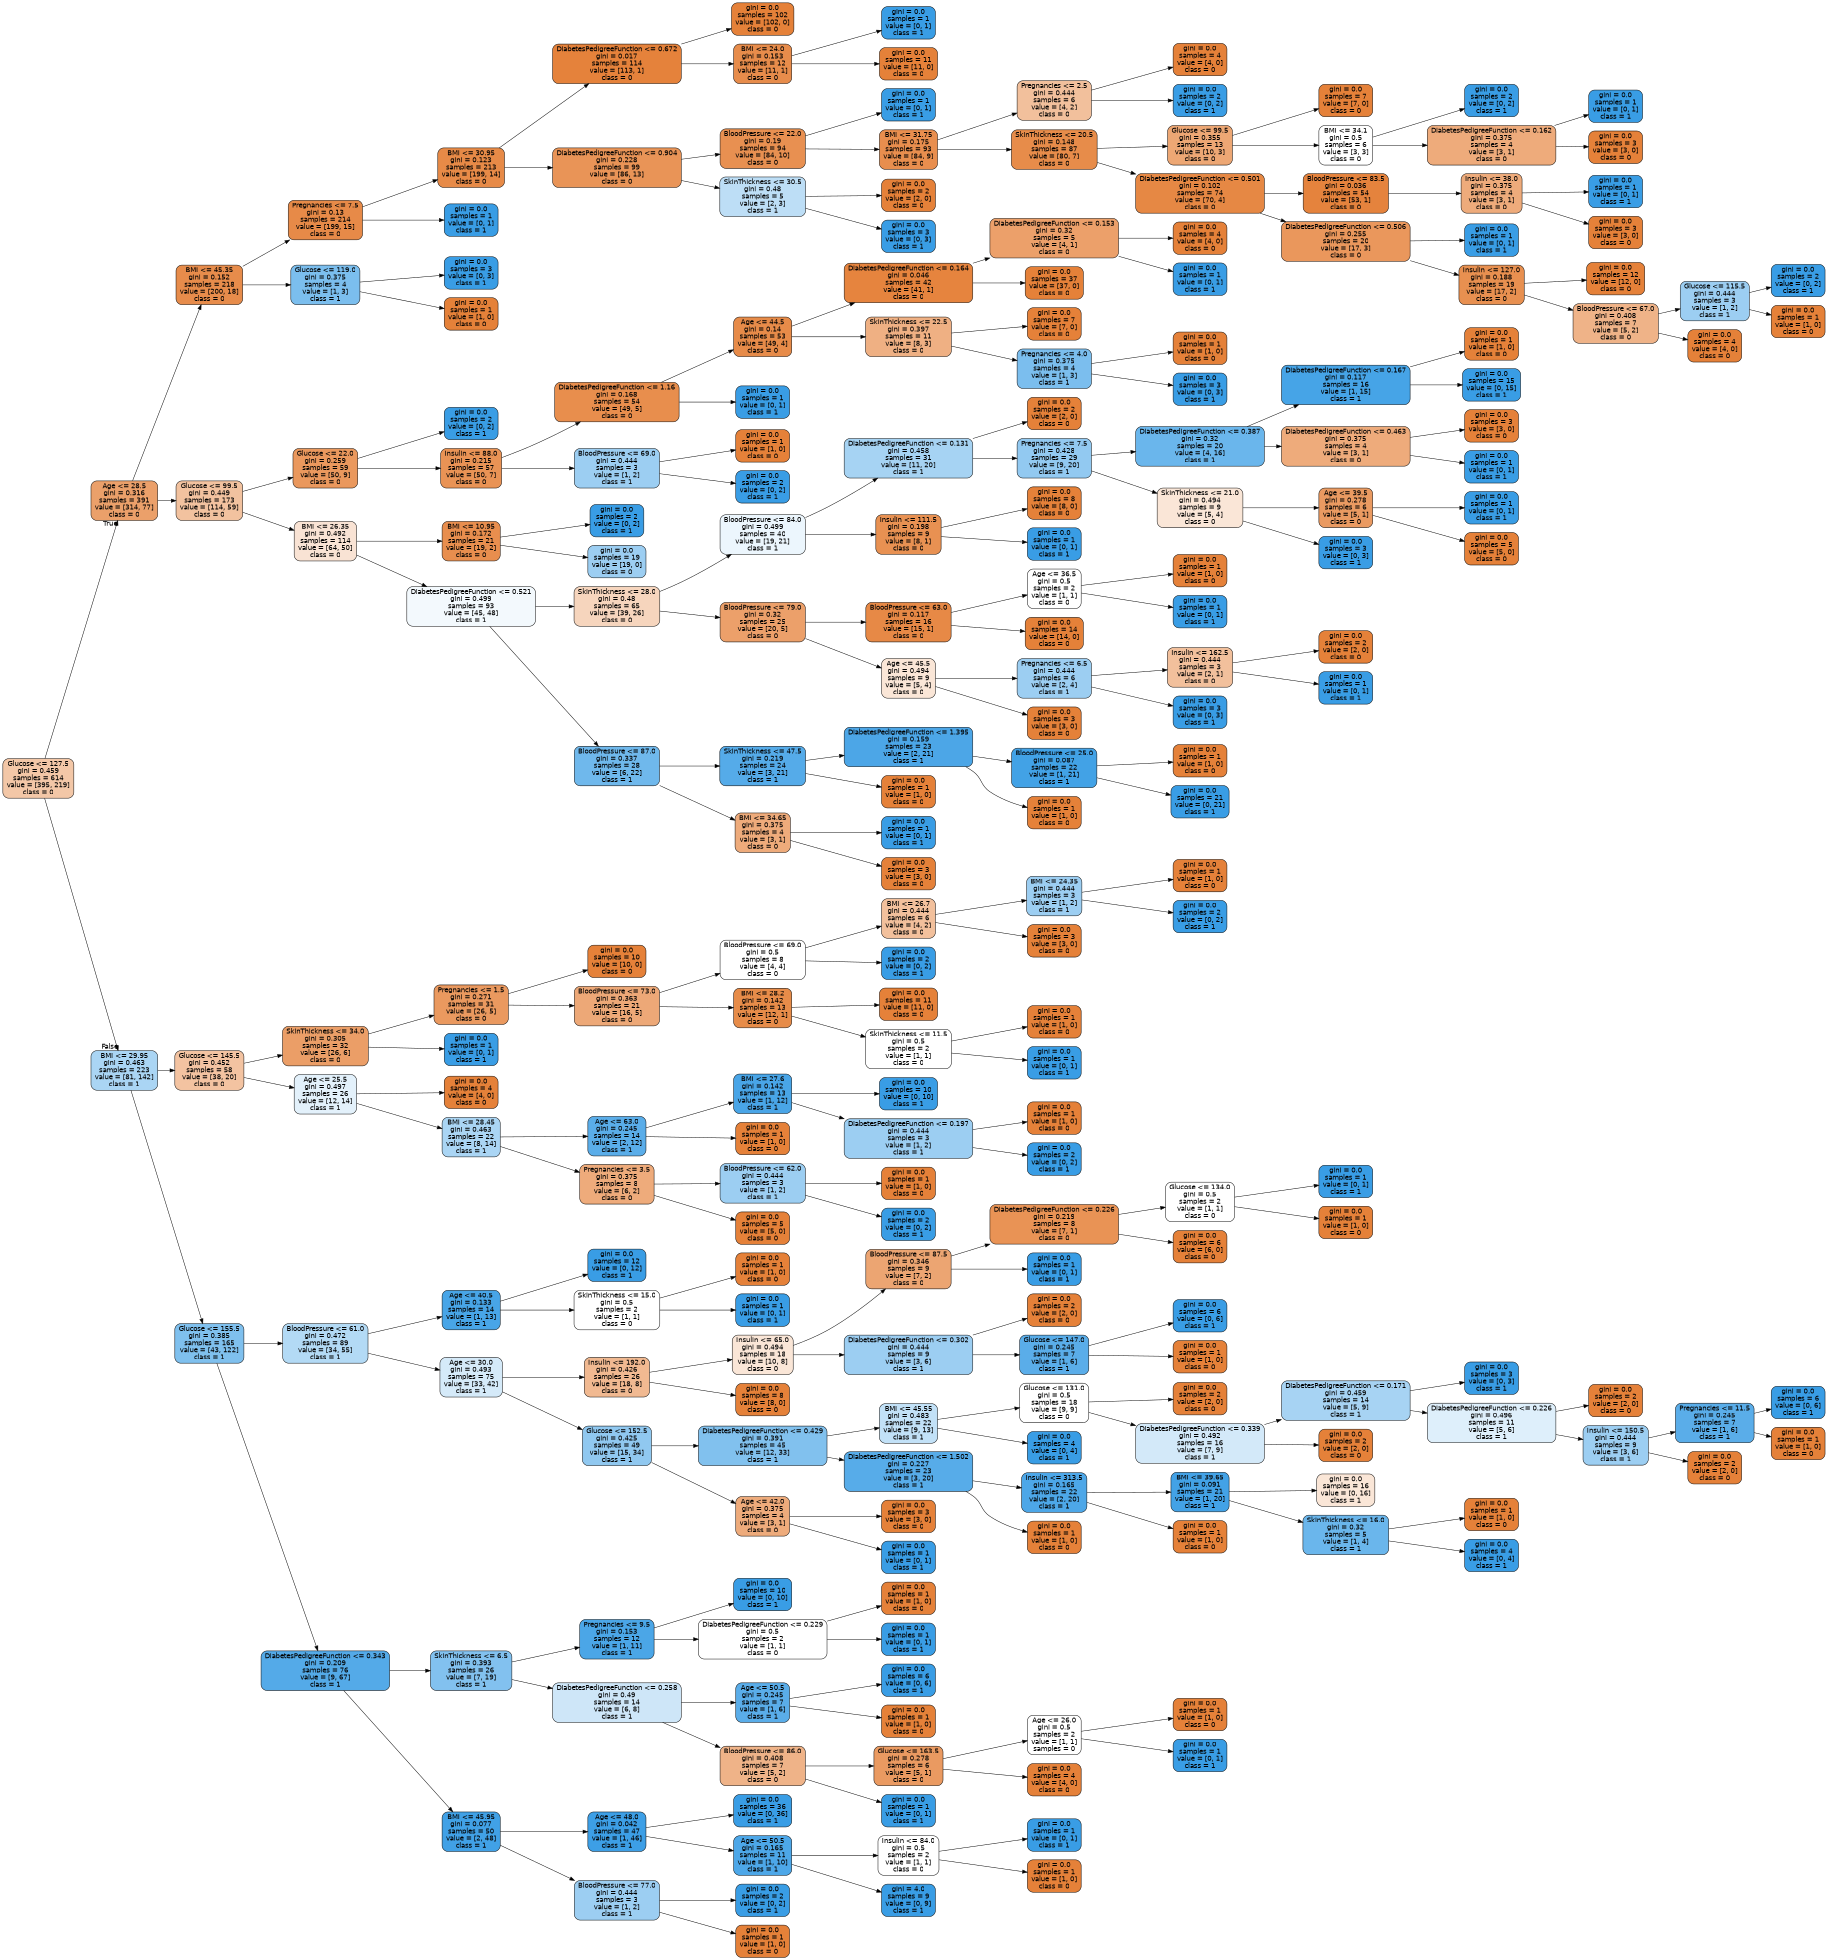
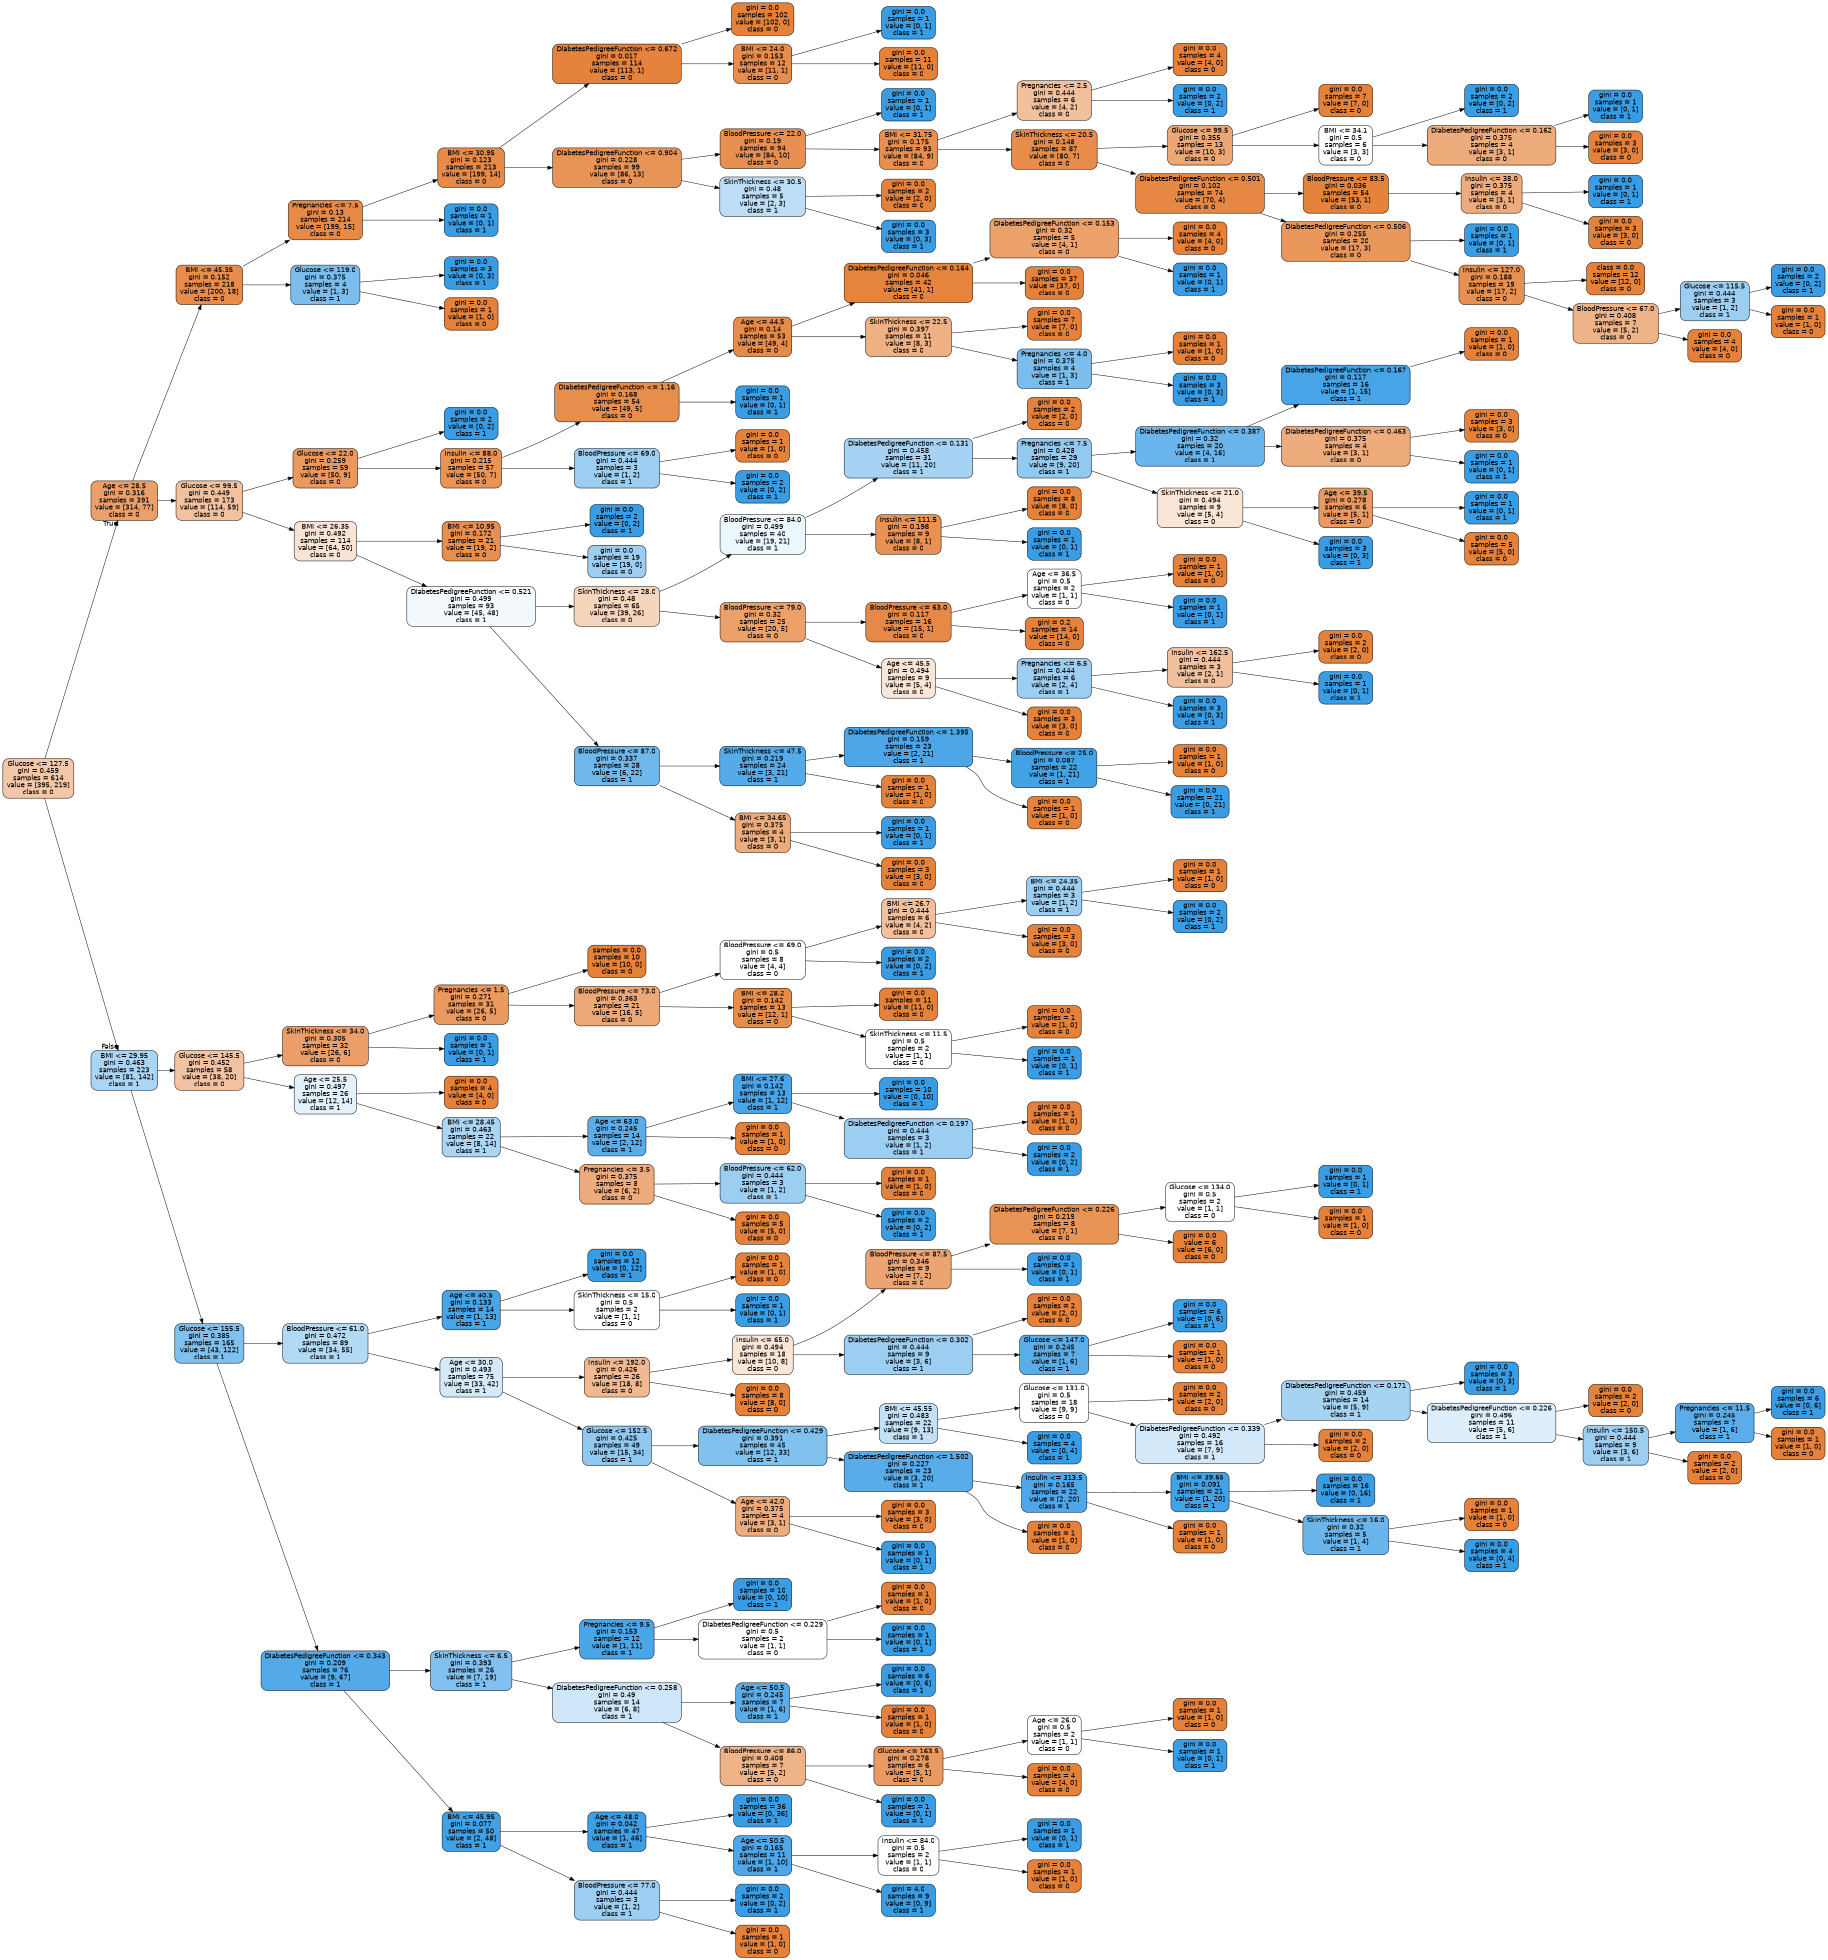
node "gini = 0.0 samples = 12 value = [12, 0] class = 0": label "gini = 0.0 samples = 12 value = [12, 0] class = 0" -> "class = 0.0 samples = 12 value = [12, 0] class = 0"
node "gini = 0.0 samples = 15 value = [0, 15] class = 1": removed
node "gini = 0.0 samples = 14 value = [14, 0] class = 0": label "gini = 0.0 samples = 14 value = [14, 0] class = 0" -> "gini = 0.2 samples = 14 value = [14, 0] class = 0"
node "gini = 0.0 samples = 10 value = [10, 0] class = 0": label "gini = 0.0 samples = 10 value = [10, 0] class = 0" -> "samples = 0.0 samples = 10 value = [10, 0] class = 0"
node "gini = 0.0 samples = 6 value = [6, 0] class = 0": label "gini = 0.0 samples = 6 value = [6, 0] class = 0" -> "gini = 0.0 value = 6 value = [6, 0] class = 0"
node "gini = 0.0 samples = 16 value = [0, 16] class = 1": fillcolor #fae6d7 -> #399de5
node "Age <= 26.0 gini = 0.5 samples = 2 value = [1, 1] samples = 0": label "Age <= 26.0 gini = 0.5 samples = 2 value = [1, 1] samples = 0" -> "Age <= 26.0 gini = 0.5 samples = 2 value = [1, 1] class = 0"
